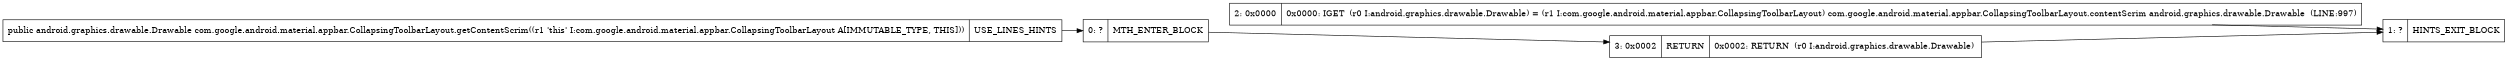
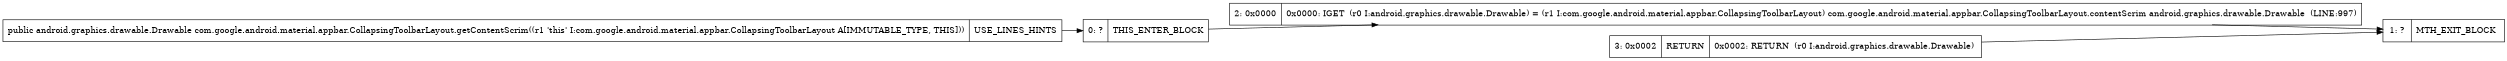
node "0: ?": text "MTH_ENTER_BLOCK" -> "THIS_ENTER_BLOCK"
node "1: ?": text "HINTS_EXIT_BLOCK" -> "MTH_EXIT_BLOCK"
edge "0: ?" -> "3: 0x0002": now "0: ?" -> "2: 0x0000"
